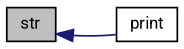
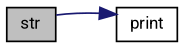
edge "print" -> "str": reversed
